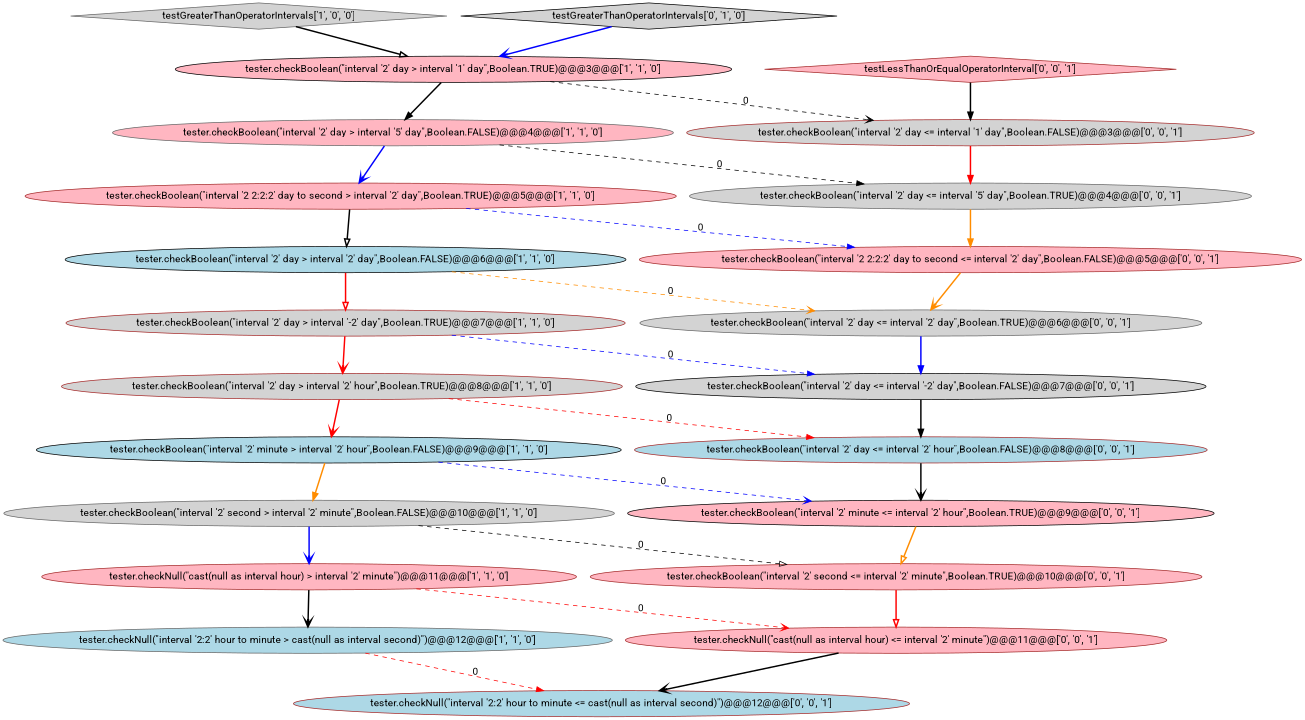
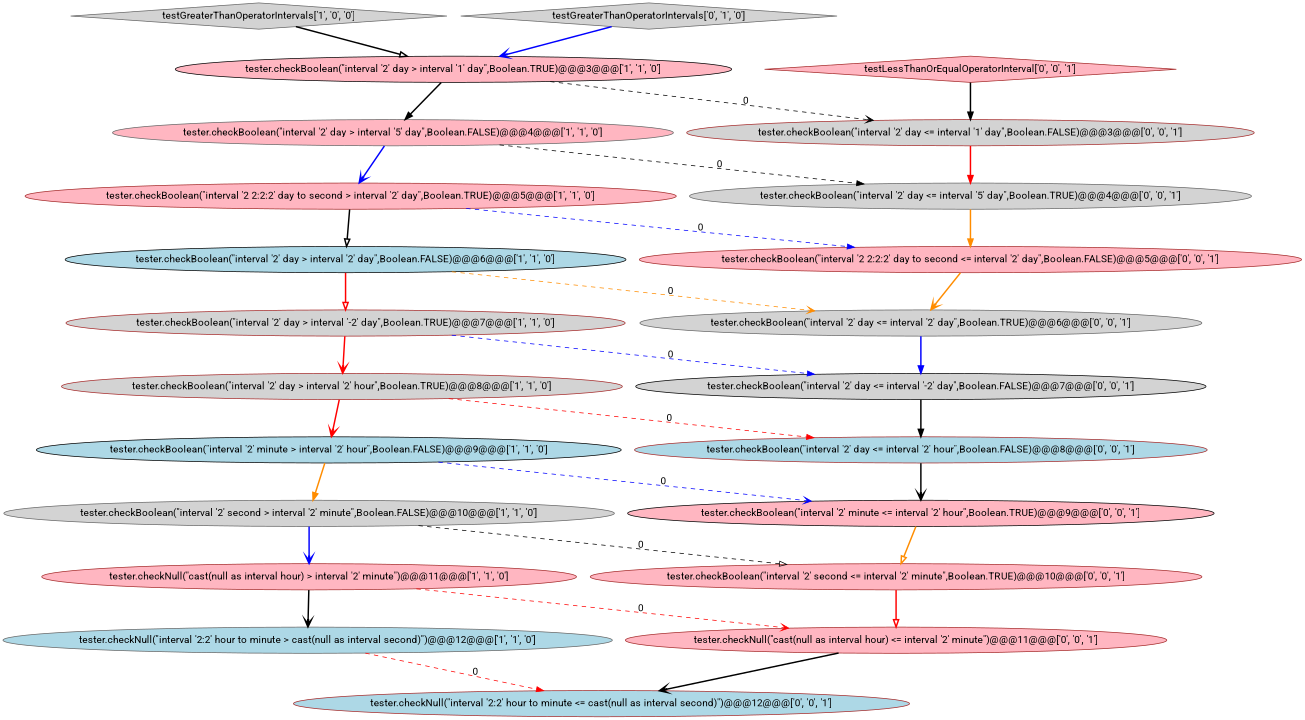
node "testGreaterThanOperatorIntervals['0', '1', '0']": color black -> gray40
